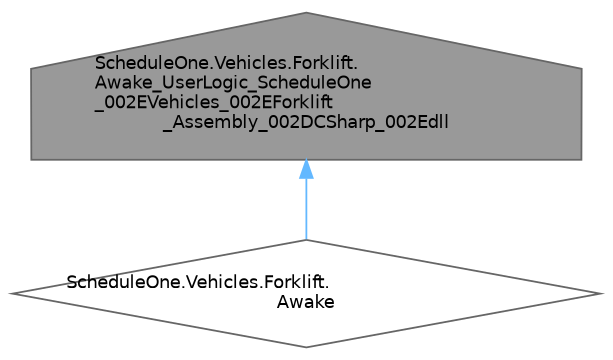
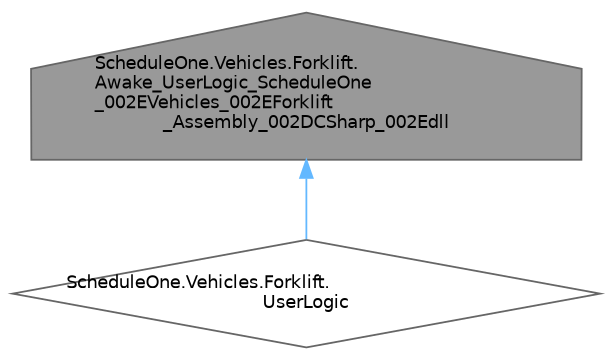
node "ScheduleOne.Vehicles.Forklift. Awake": label "ScheduleOne.Vehicles.Forklift. Awake" -> "ScheduleOne.Vehicles.Forklift. UserLogic"
